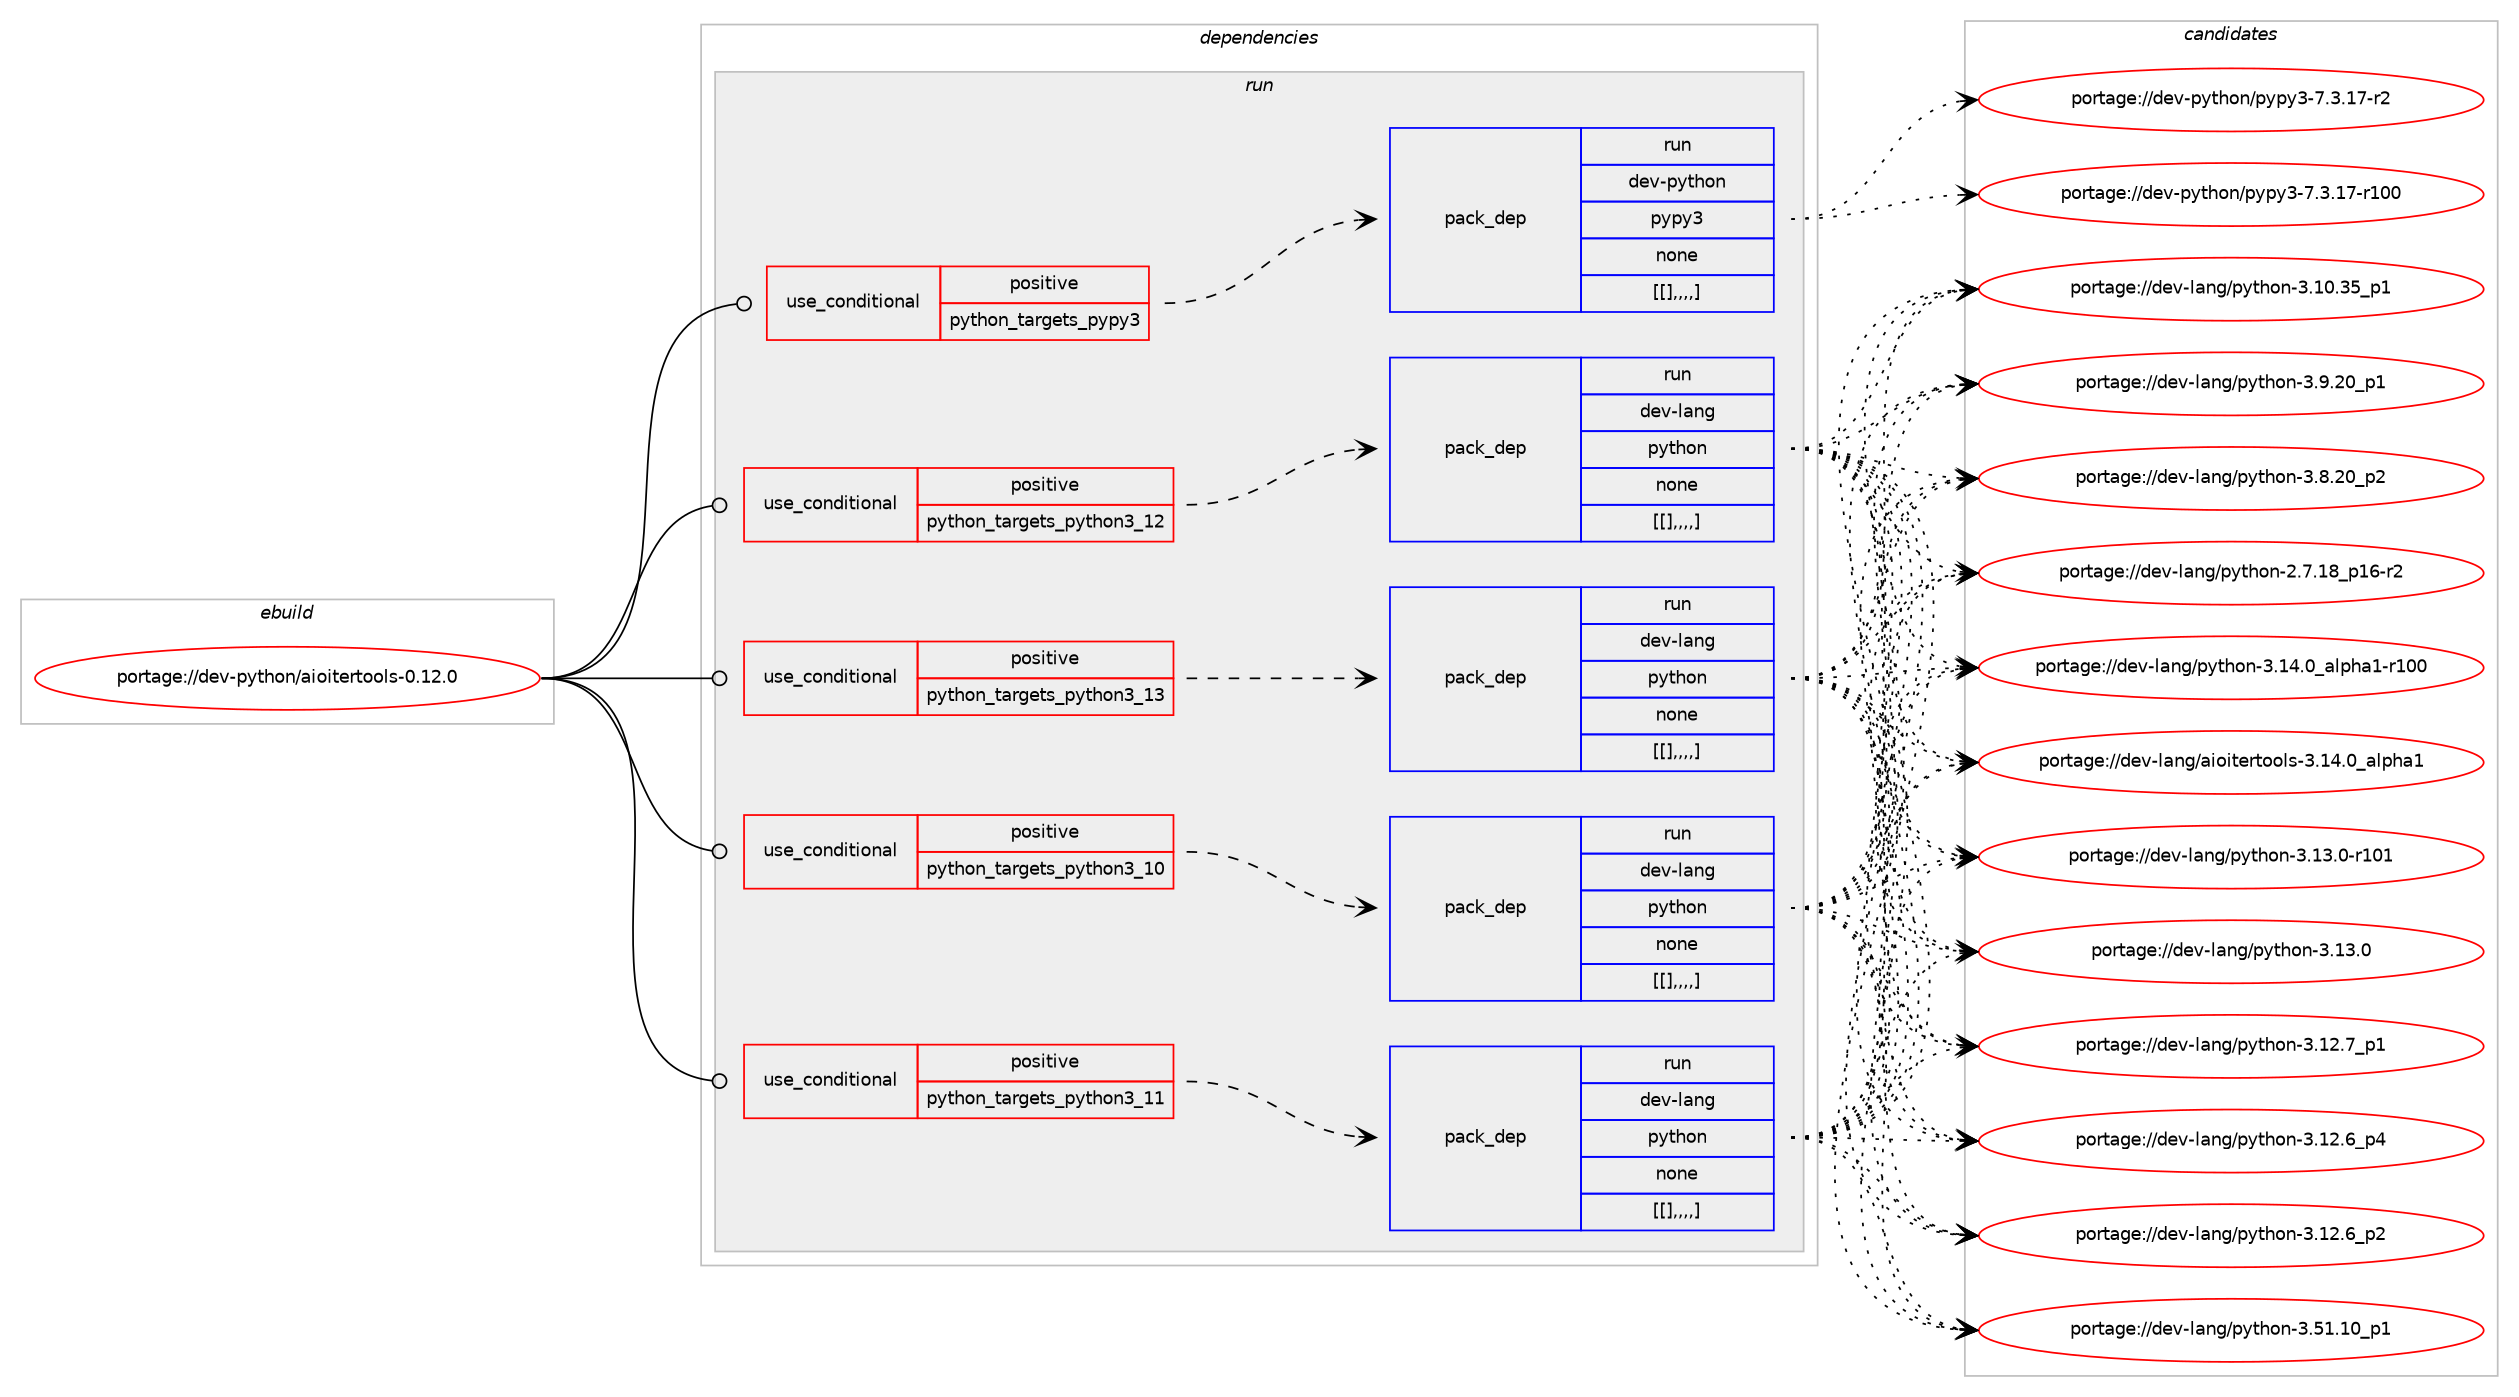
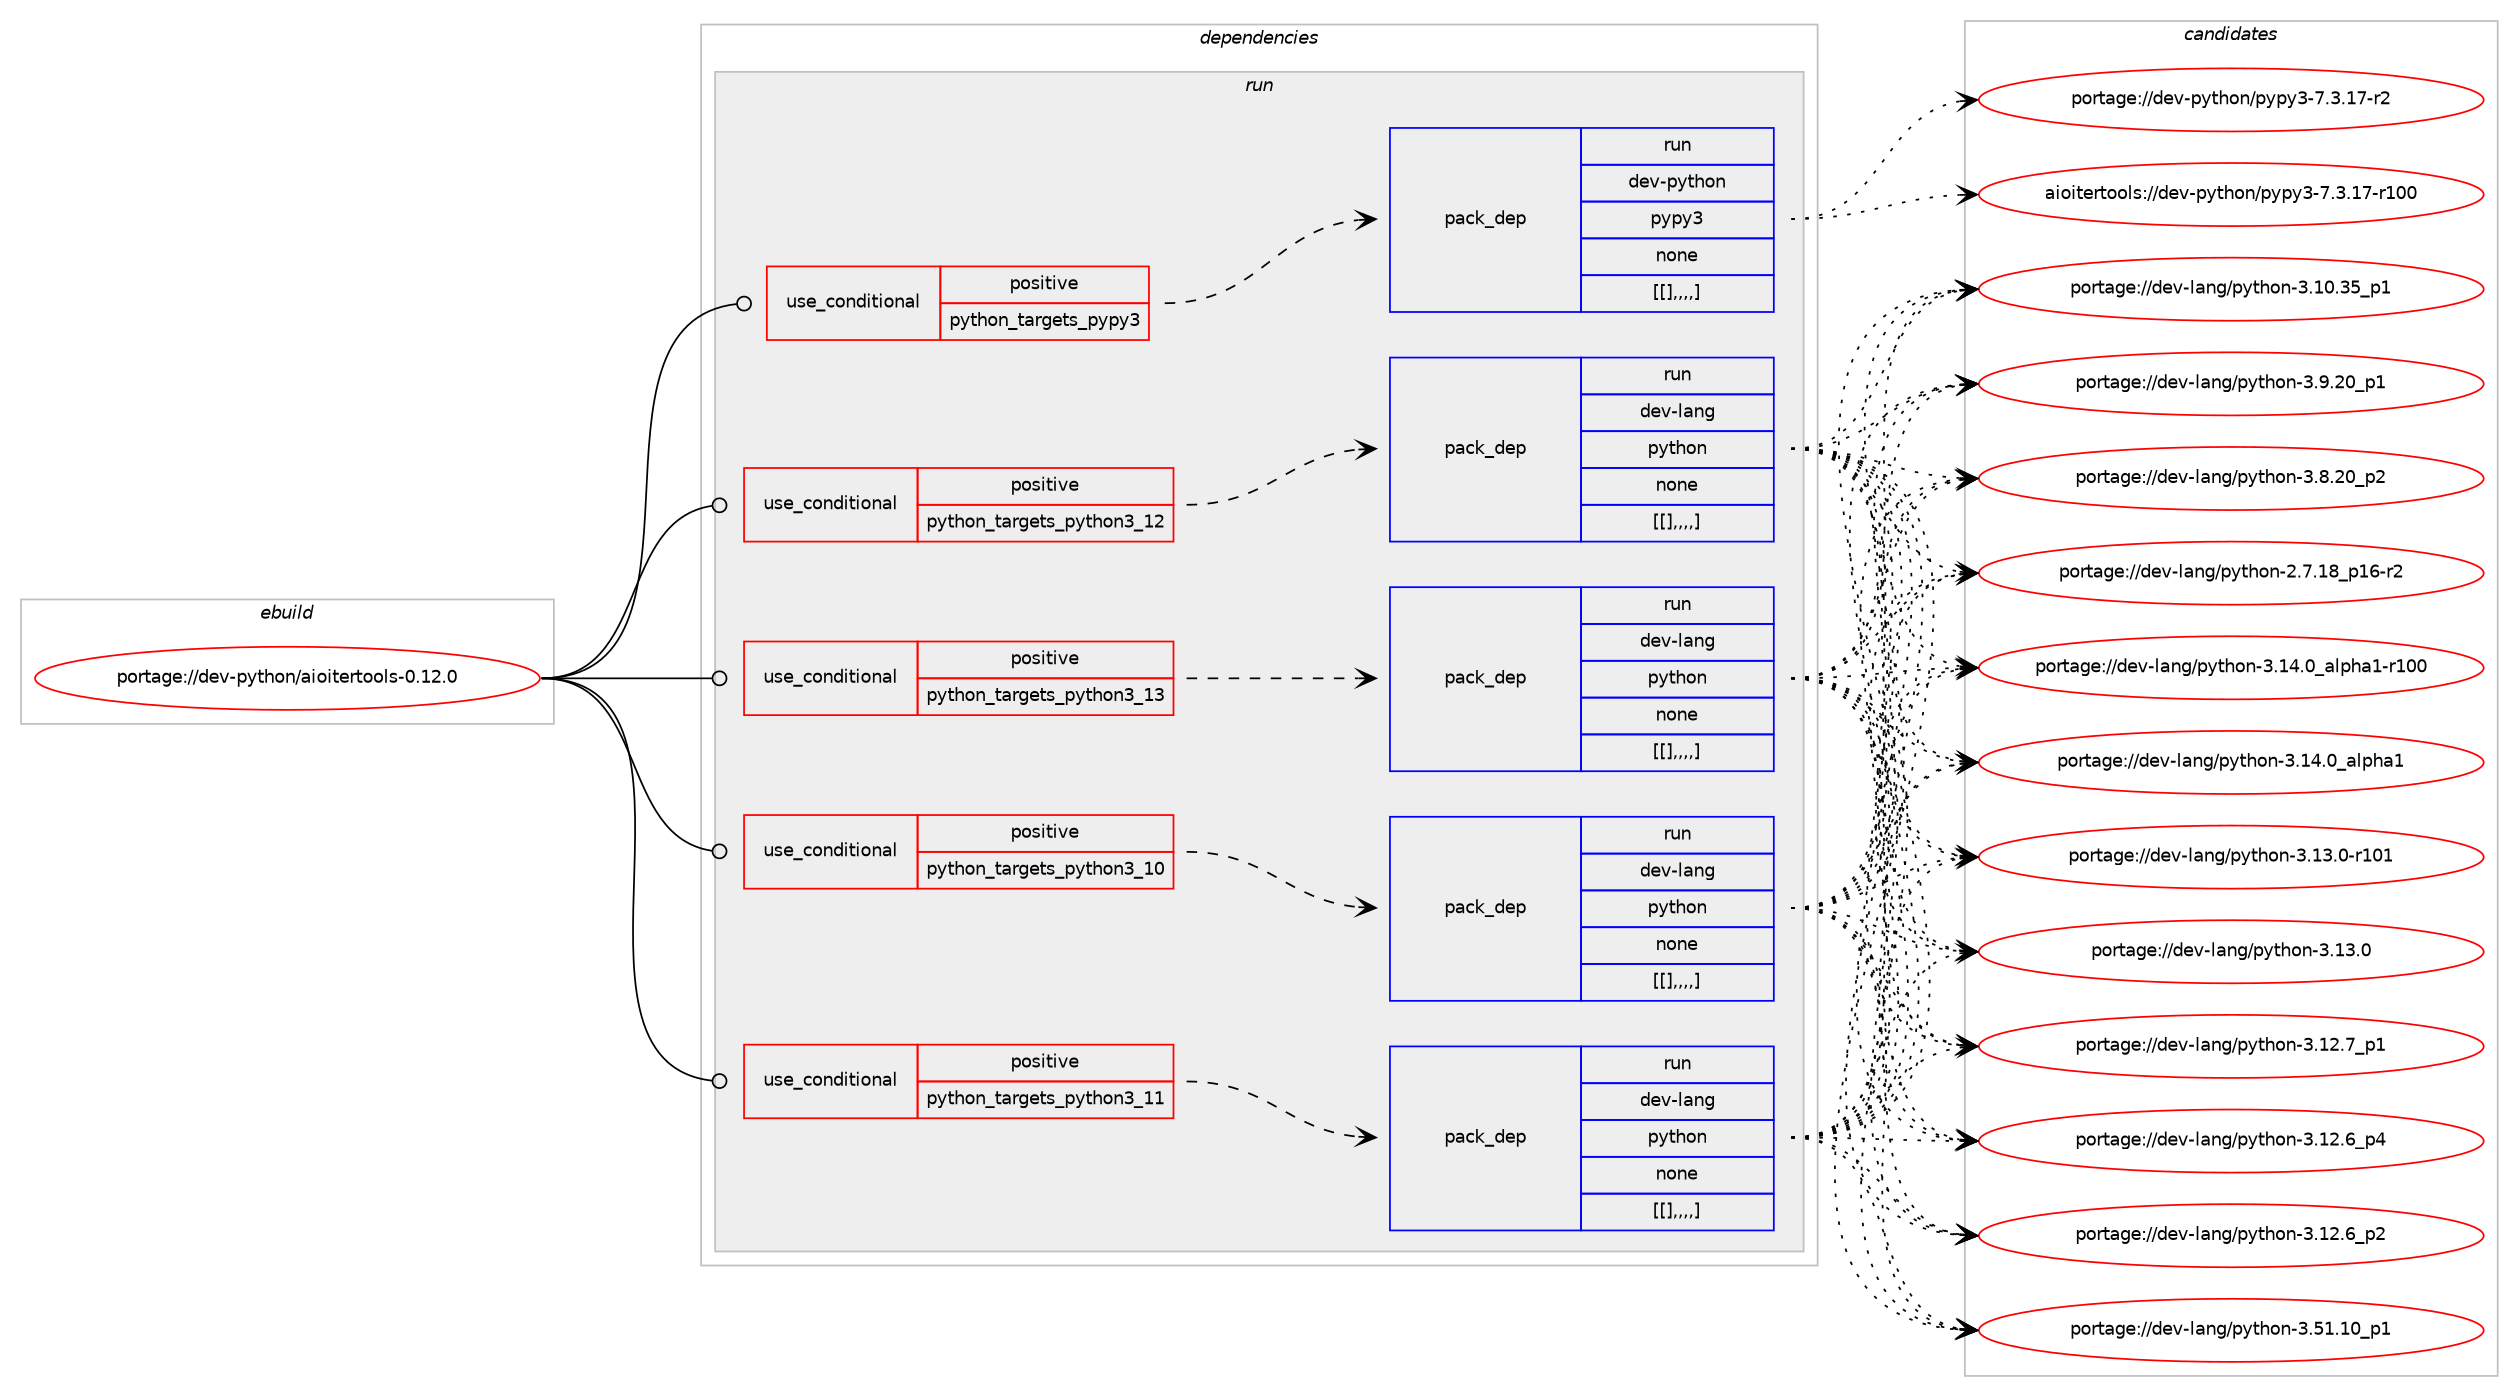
node "portage://dev-python/pypy3-7.3.17-r100": label "portage://dev-python/pypy3-7.3.17-r100" -> "aioitertools://dev-python/pypy3-7.3.17-r100"
node "portage://dev-lang/aioitertools-3.14.0_alpha1": label "portage://dev-lang/aioitertools-3.14.0_alpha1" -> "portage://dev-lang/python-3.14.0_alpha1"
